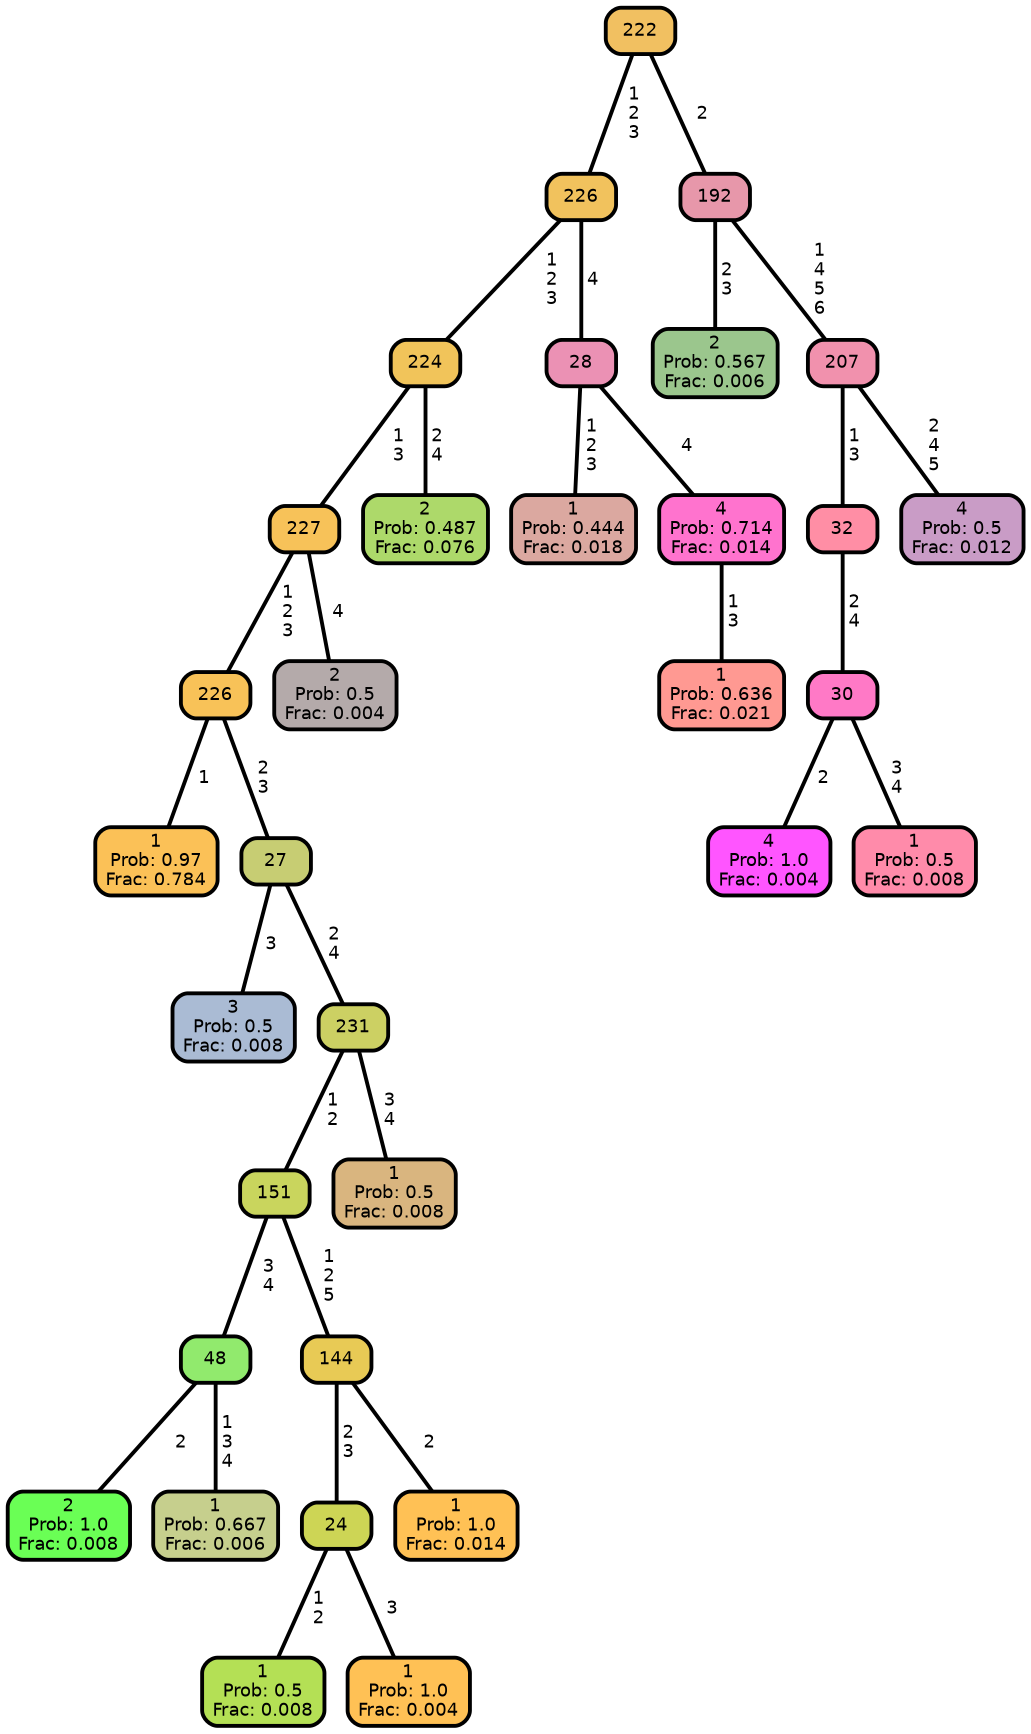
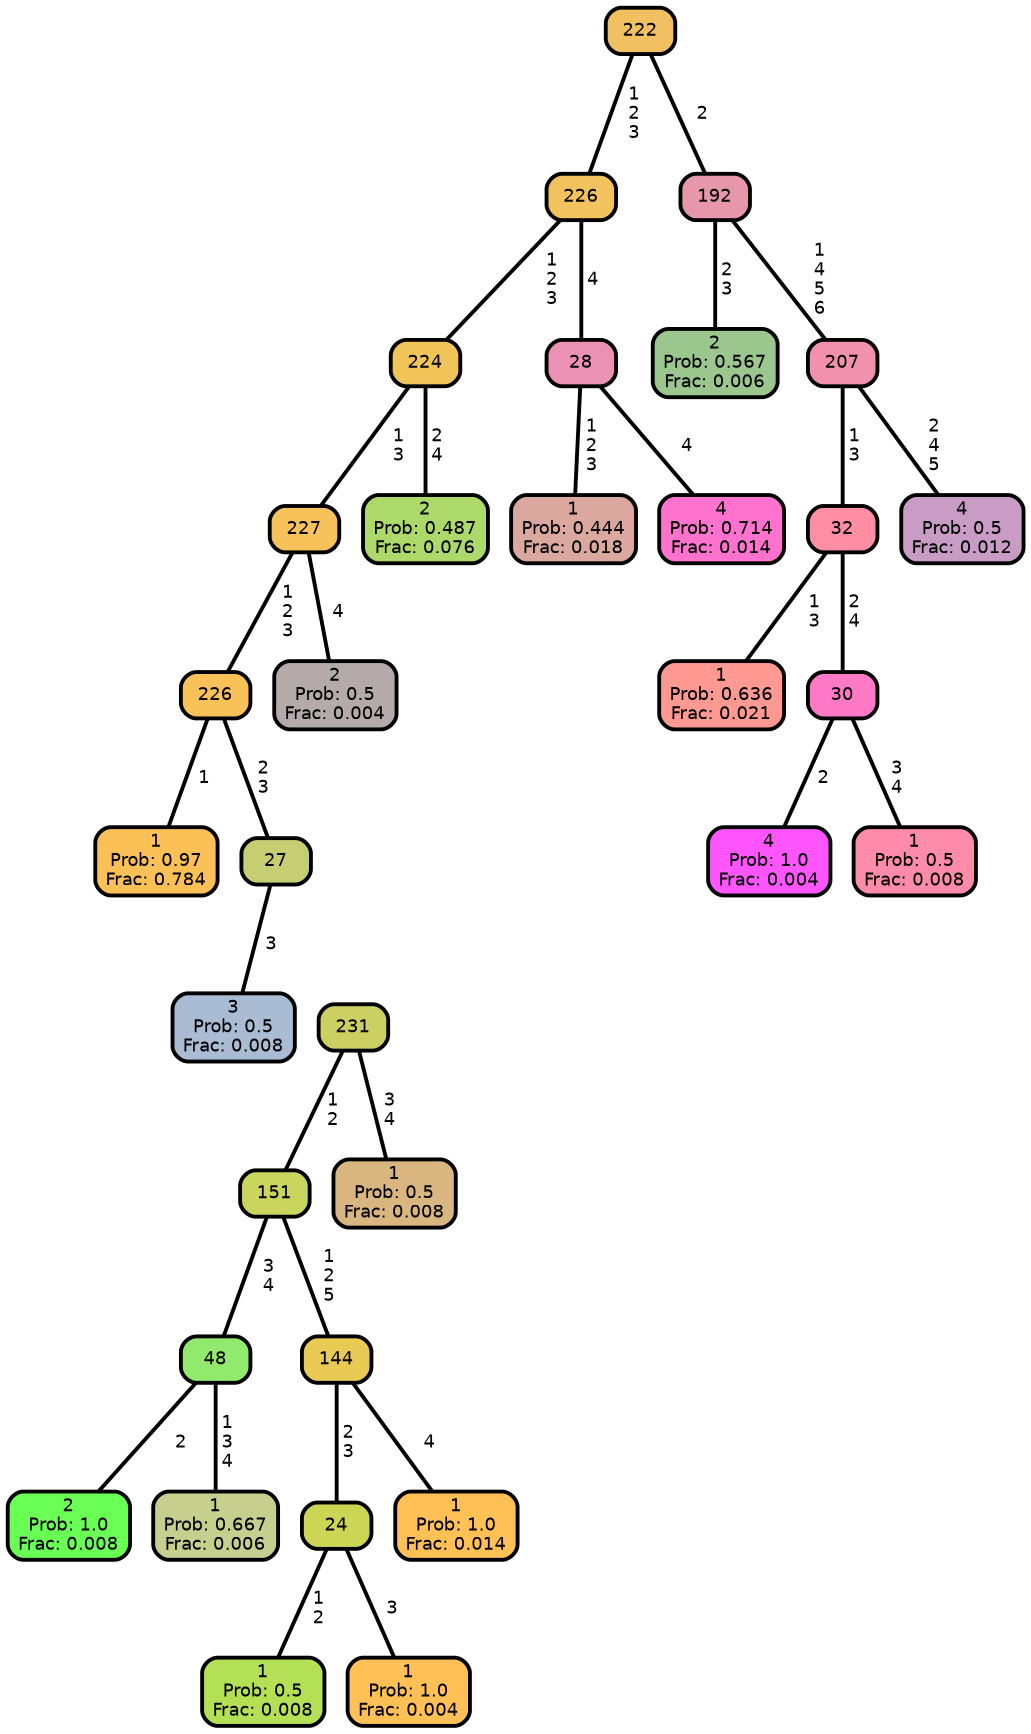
edge "4 Prob: 0.714 Frac: 0.014" -- "1 Prob: 0.636 Frac: 0.021": now "32" -- "1 Prob: 0.636 Frac: 0.021"
edge "27" -- "231": removed, label "2 4"
edge "144" -- "1 Prob: 1.0 Frac: 0.014": label " 2" -> " 4"
